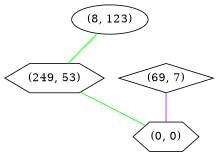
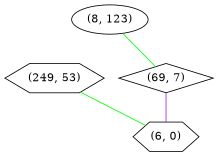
edge "(8, 123)" -- "(249, 53)": now "(8, 123)" -- "(69, 7)"
node "(0, 0)": label "(0, 0)" -> "(6, 0)"
